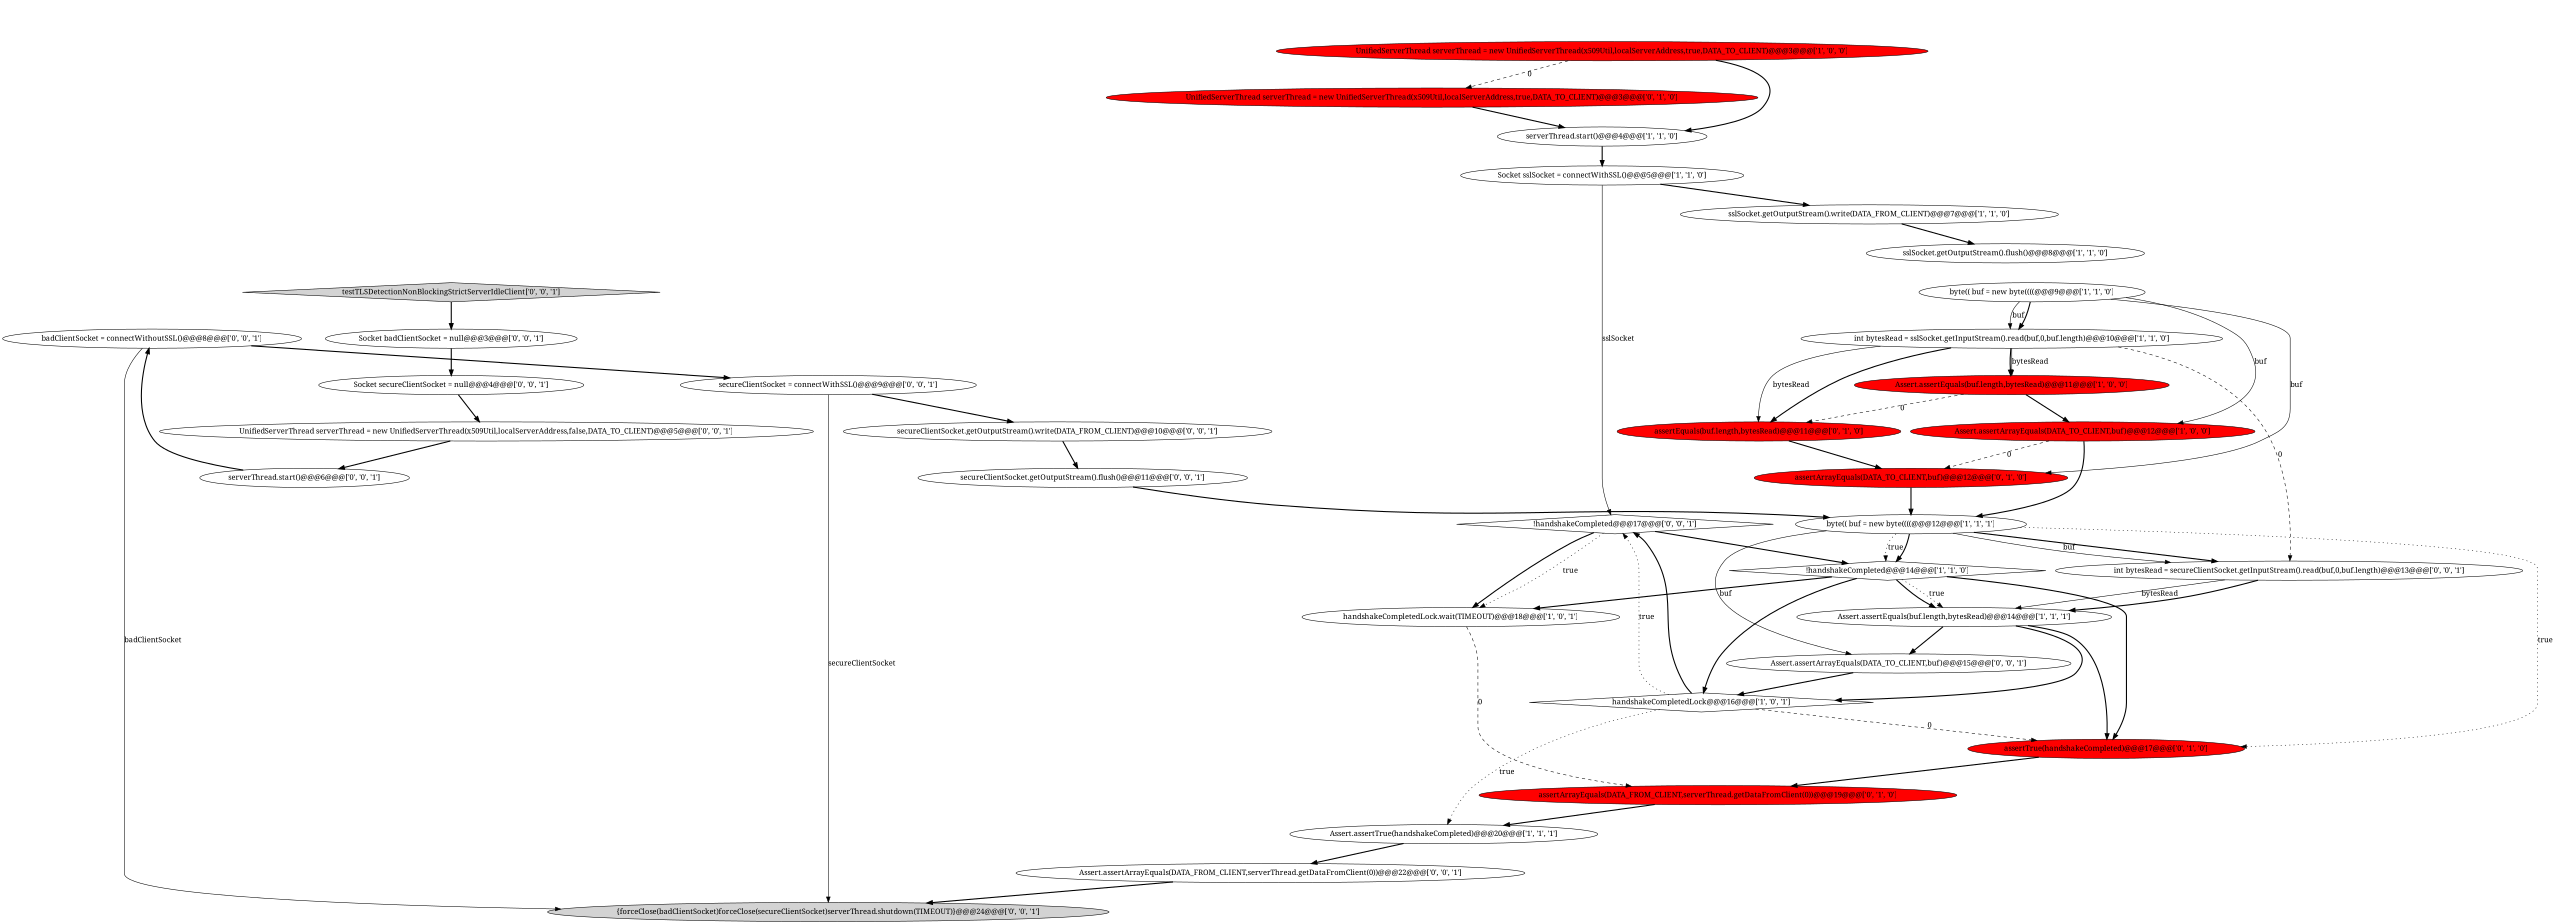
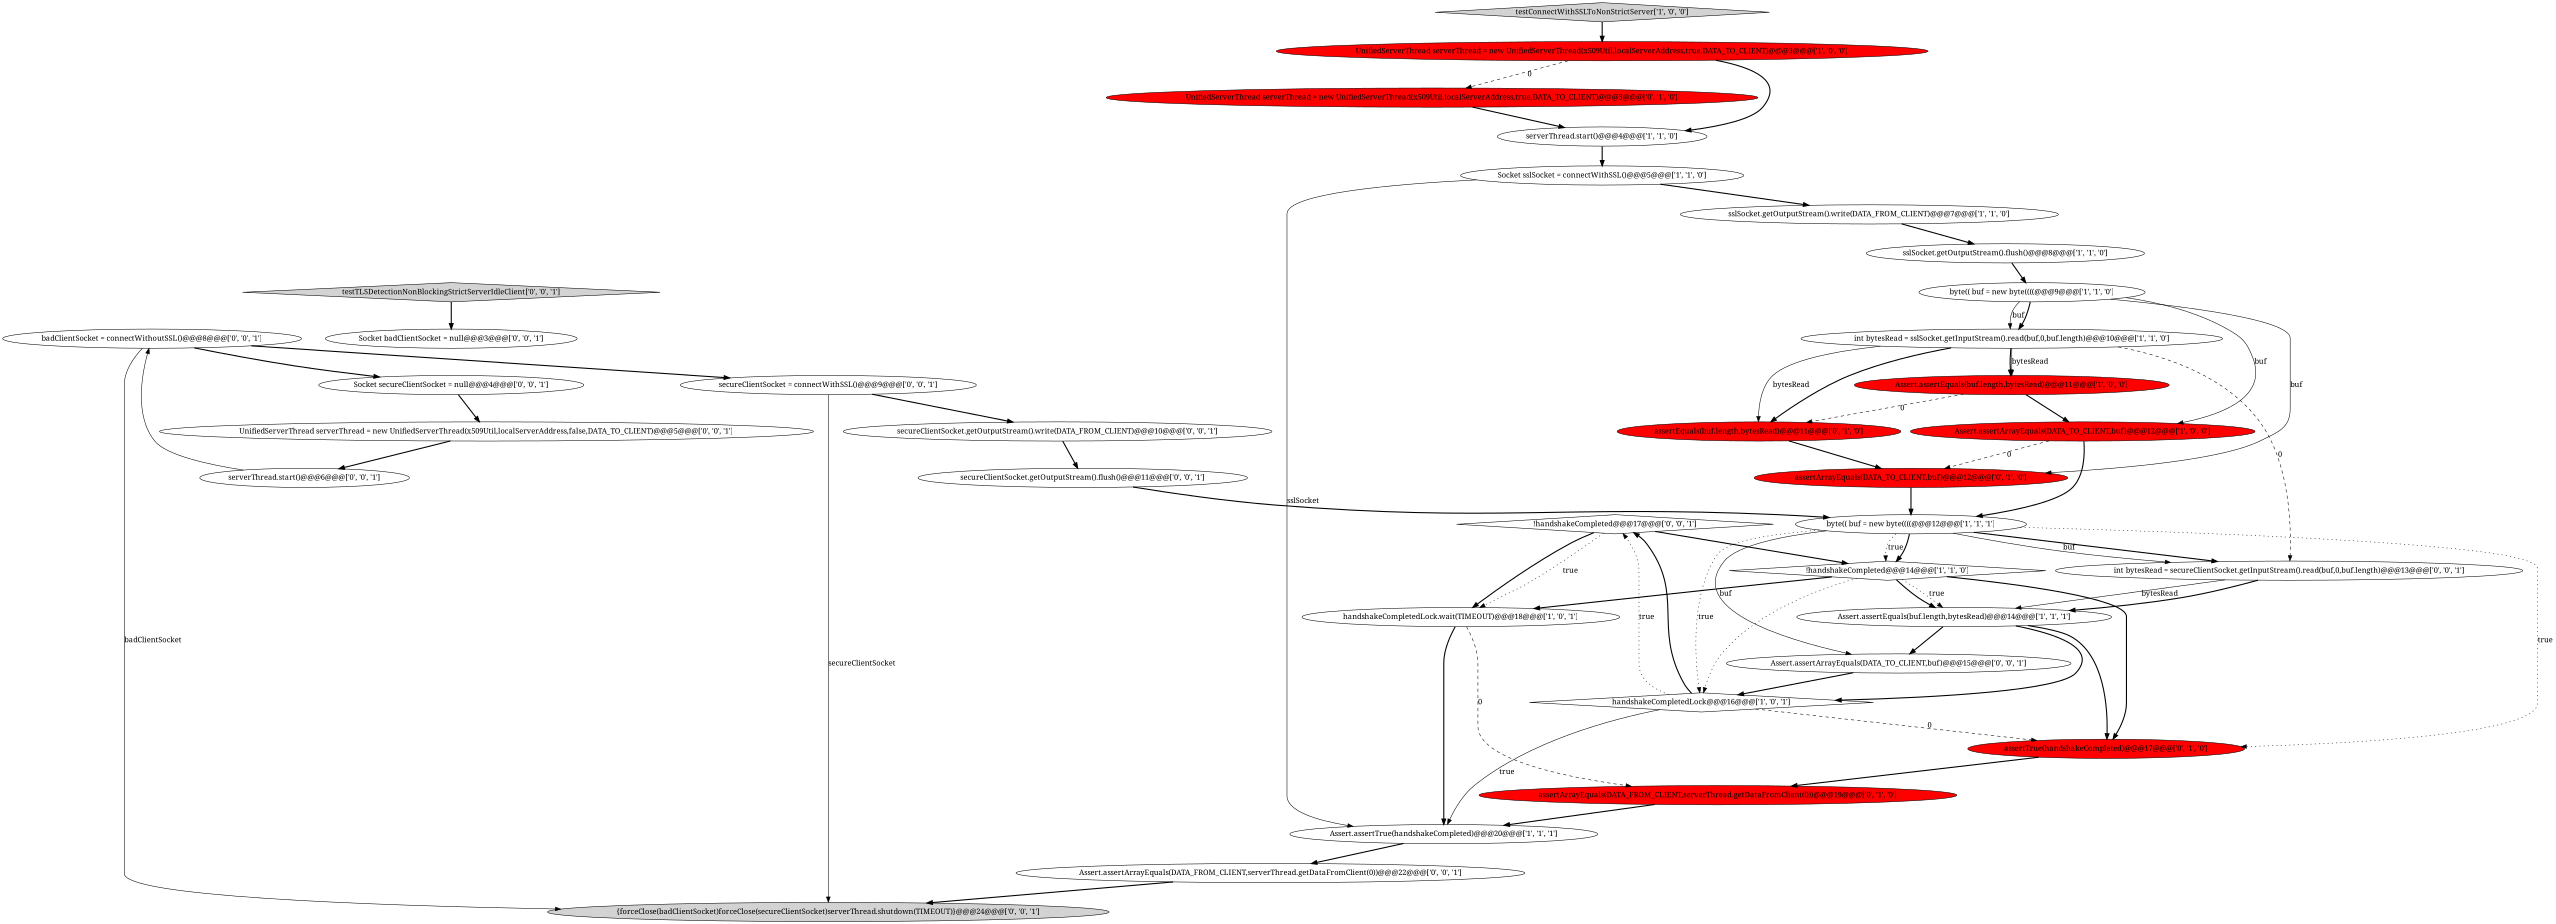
node "testConnectWithSSLToNonStrictServer['1', '0', '0']": added
edge "sslSocket.getOutputStream().flush()@@@8@@@['1', '1', '0']" -> "byte(( buf = new byte((((@@@9@@@['1', '1', '0']": added
edge "Socket sslSocket = connectWithSSL()@@@5@@@['1', '1', '0']" -> "!handshakeCompleted@@@17@@@['0', '0', '1']": now "Socket sslSocket = connectWithSSL()@@@5@@@['1', '1', '0']" -> "Assert.assertTrue(handshakeCompleted)@@@20@@@['1', '1', '1']"
edge "Socket badClientSocket = null@@@3@@@['0', '0', '1']" -> "Socket secureClientSocket = null@@@4@@@['0', '0', '1']": now "badClientSocket = connectWithoutSSL()@@@8@@@['0', '0', '1']" -> "Socket secureClientSocket = null@@@4@@@['0', '0', '1']"
edge "serverThread.start()@@@6@@@['0', '0', '1']" -> "badClientSocket = connectWithoutSSL()@@@8@@@['0', '0', '1']": style bold -> solid
edge "byte(( buf = new byte((((@@@12@@@['1', '1', '1']" -> "handshakeCompletedLock@@@16@@@['1', '0', '1']": added, label "true"
edge "!handshakeCompleted@@@14@@@['1', '1', '0']" -> "handshakeCompletedLock@@@16@@@['1', '0', '1']": style bold -> dotted
edge "handshakeCompletedLock.wait(TIMEOUT)@@@18@@@['1', '0', '1']" -> "Assert.assertTrue(handshakeCompleted)@@@20@@@['1', '1', '1']": added
edge "handshakeCompletedLock@@@16@@@['1', '0', '1']" -> "Assert.assertTrue(handshakeCompleted)@@@20@@@['1', '1', '1']": style dotted -> solid
